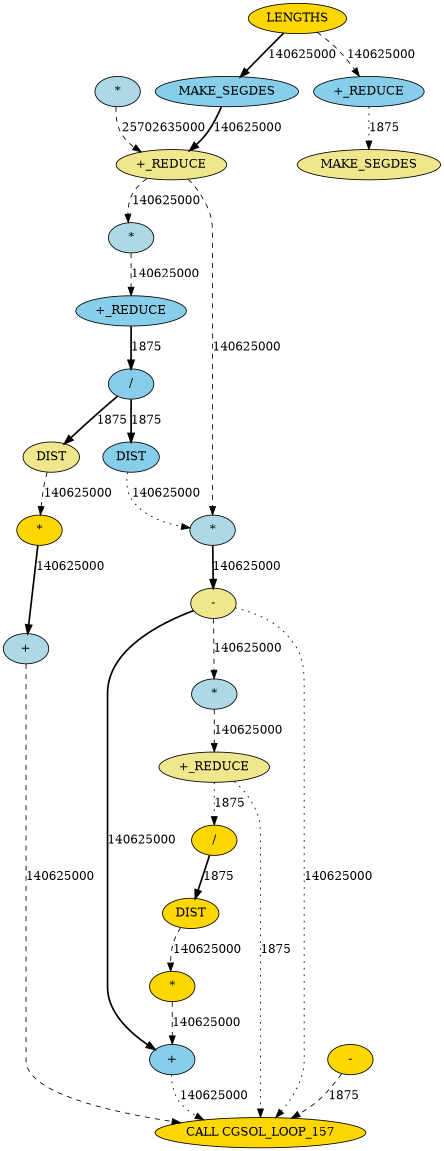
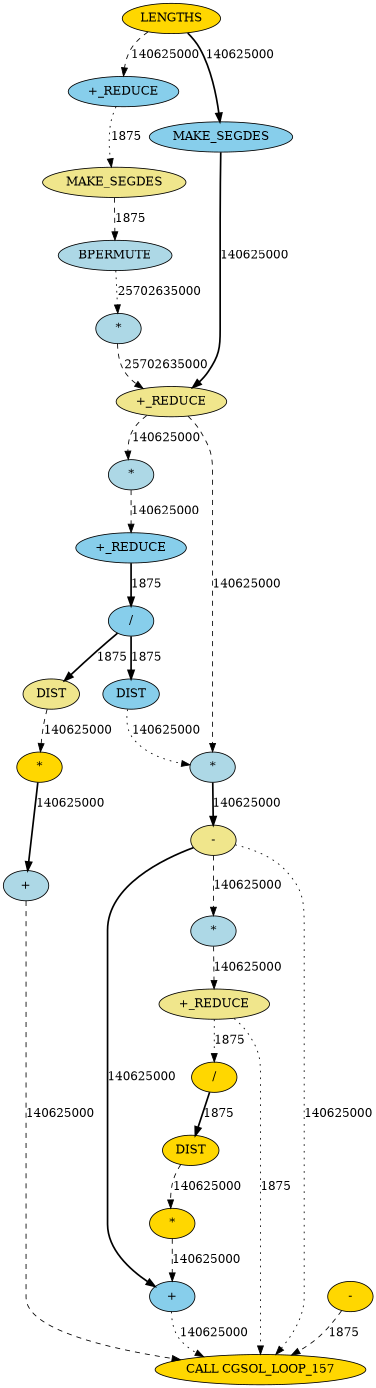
node "BPERMUTE": added
